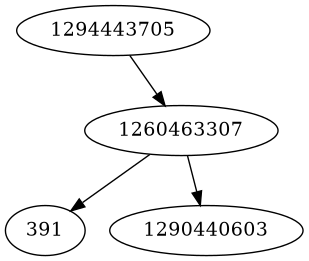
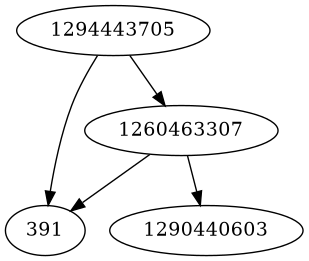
edge "1294443705" -> "391": added
